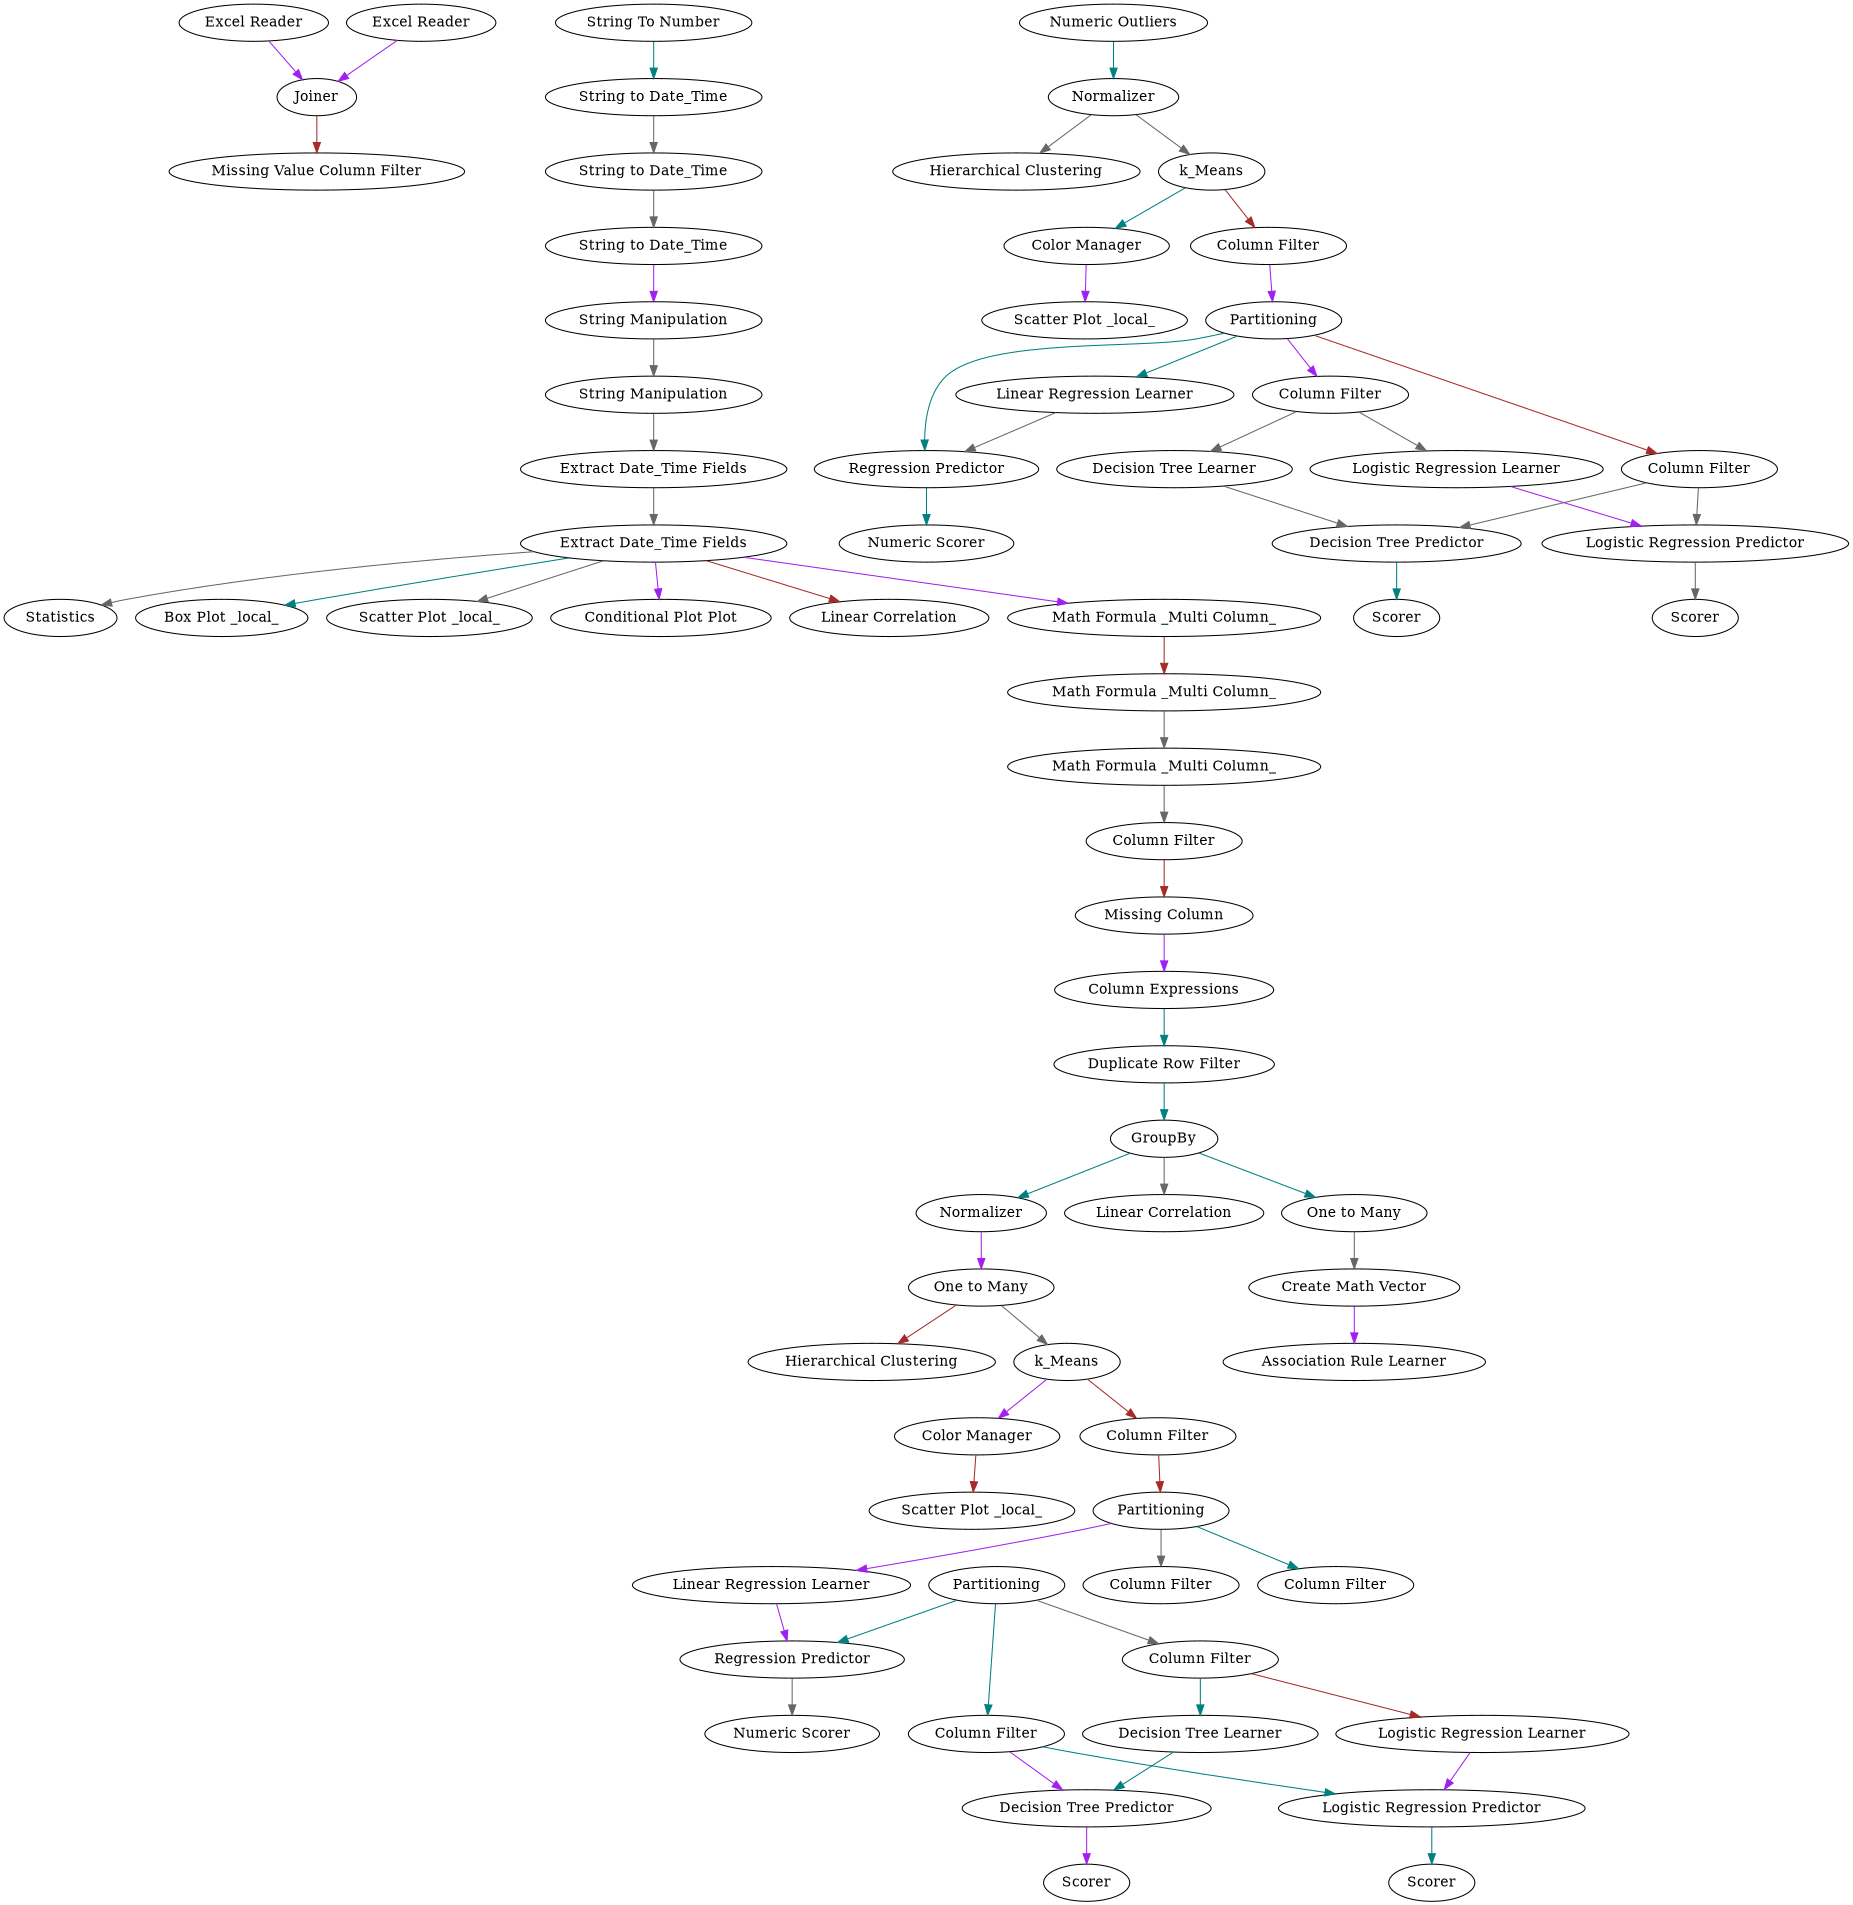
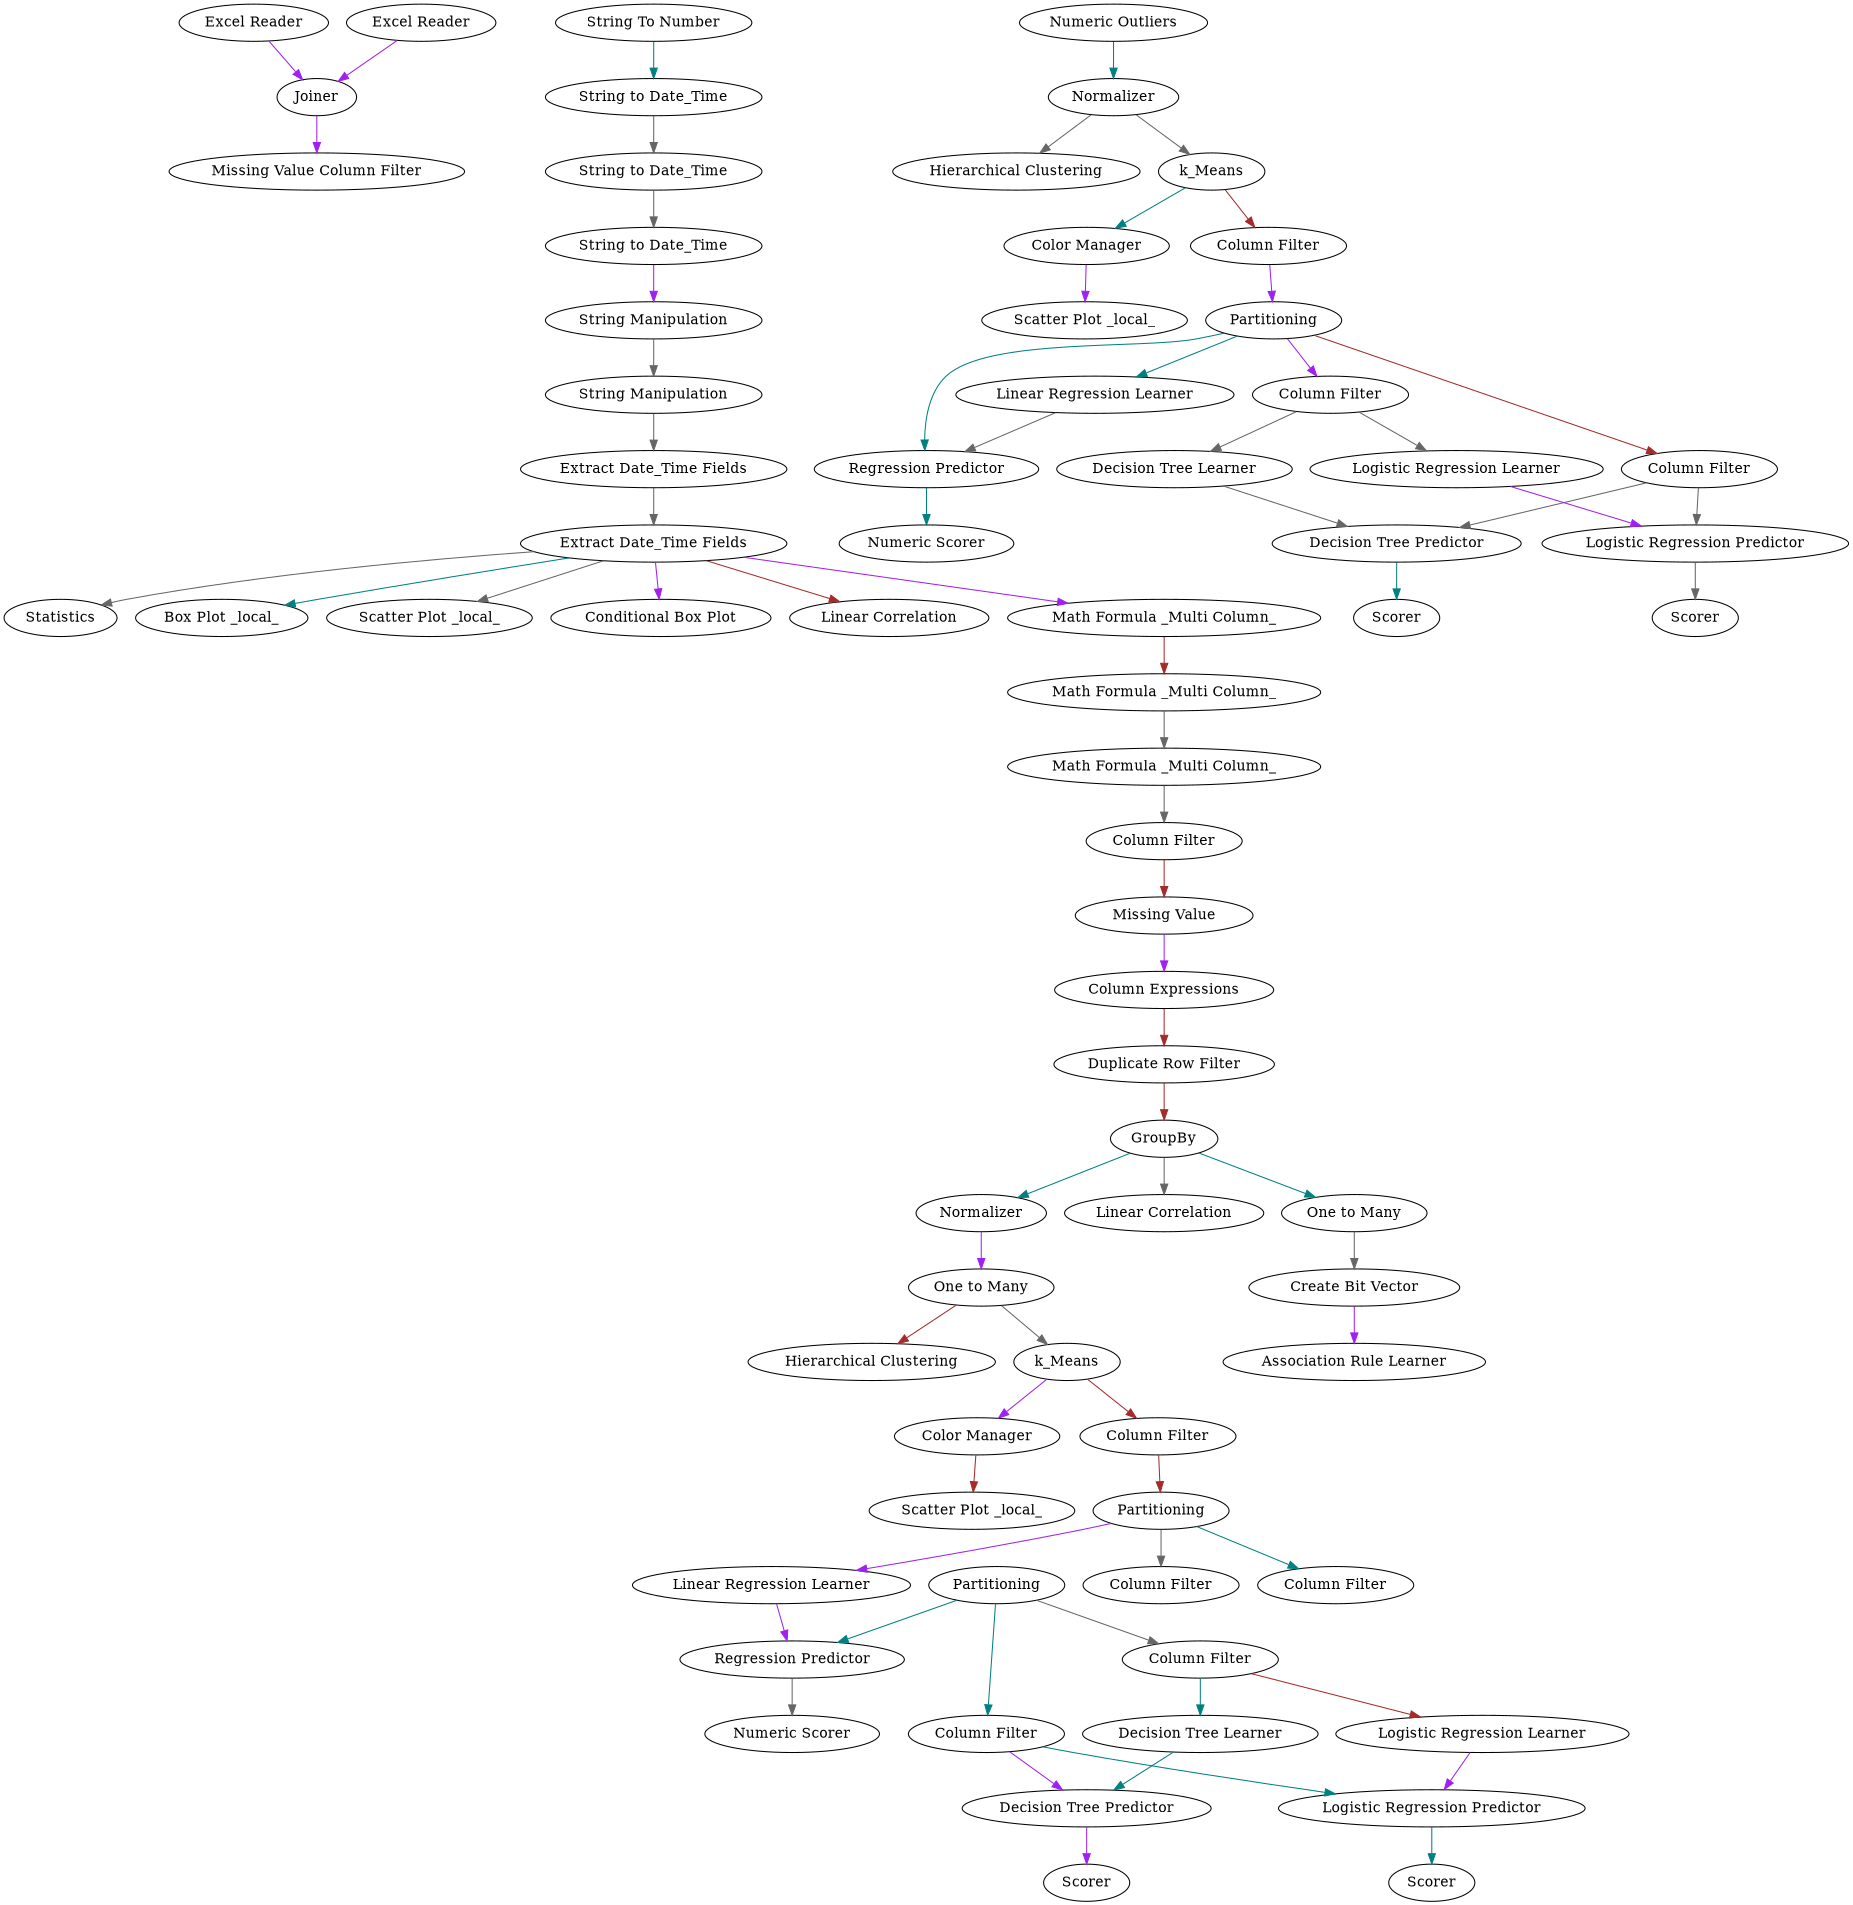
edge "Joiner" -> "Missing Value Column Filter": color brown -> purple
node "Conditional Plot Plot": label "Conditional Plot Plot" -> "Conditional Box Plot"
node "Missing Column": label "Missing Column" -> "Missing Value"
edge "Column Expressions" -> "Duplicate Row Filter": color teal -> brown
edge "Duplicate Row Filter" -> "GroupBy": color teal -> brown
node "Create Math Vector": label "Create Math Vector" -> "Create Bit Vector"
